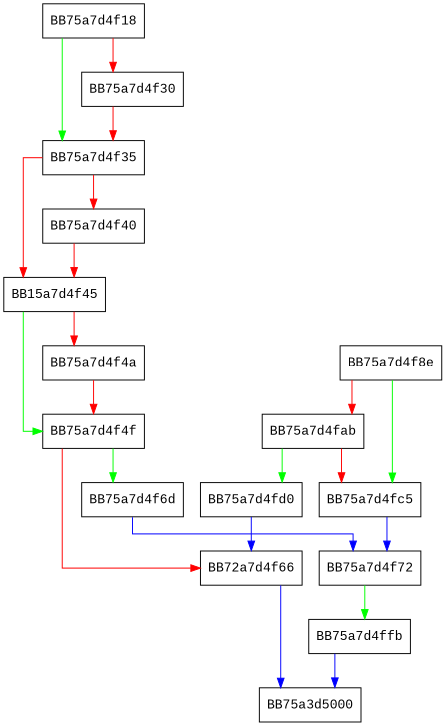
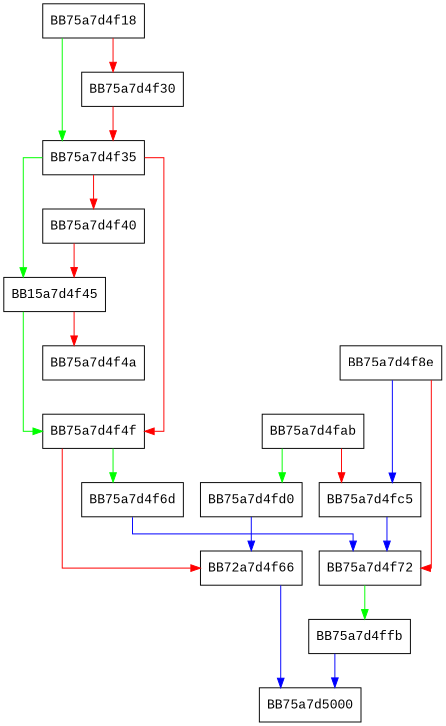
edge "BB75a7d4f35" -> "BB15a7d4f45": color red -> green
edge "BB75a7d4f4a" -> "BB75a7d4f4f": now "BB75a7d4f35" -> "BB75a7d4f4f"
edge "BB75a7d4f8e" -> "BB75a7d4fab": now "BB75a7d4f8e" -> "BB75a7d4f72"
edge "BB75a7d4f8e" -> "BB75a7d4fc5": color green -> blue
node "BB75a3d5000": label "BB75a3d5000" -> "BB75a7d5000"
